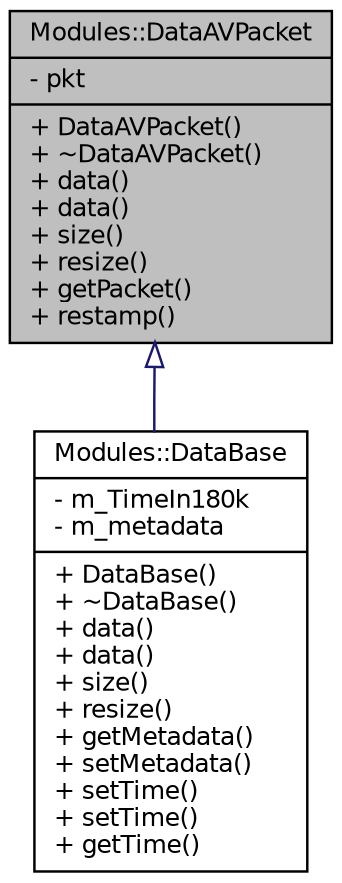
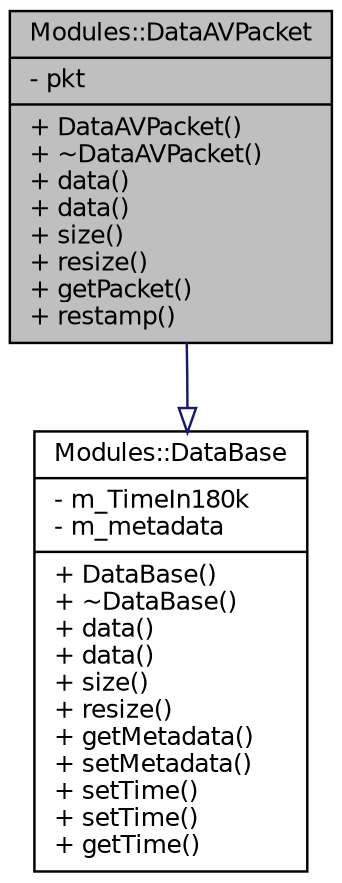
edge "Modules::DataBase" -> "Modules::DataAVPacket": reversed
